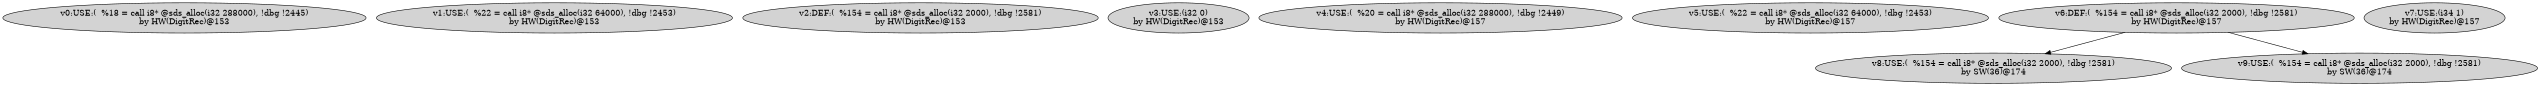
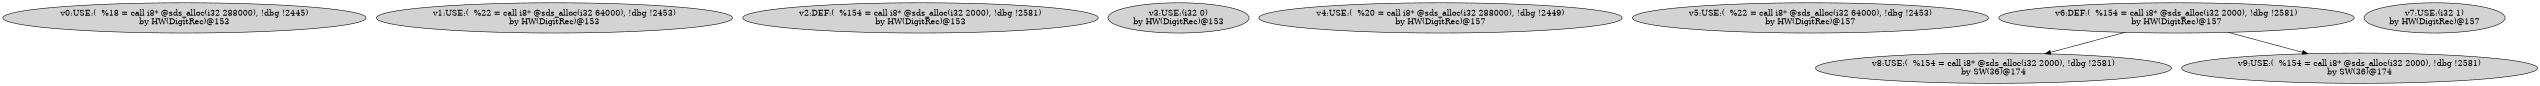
node "v7:USE:(i34 1) by HW(DigitRec)@157": label "v7:USE:(i34 1) by HW(DigitRec)@157" -> "v7:USE:(i32 1) by HW(DigitRec)@157"
